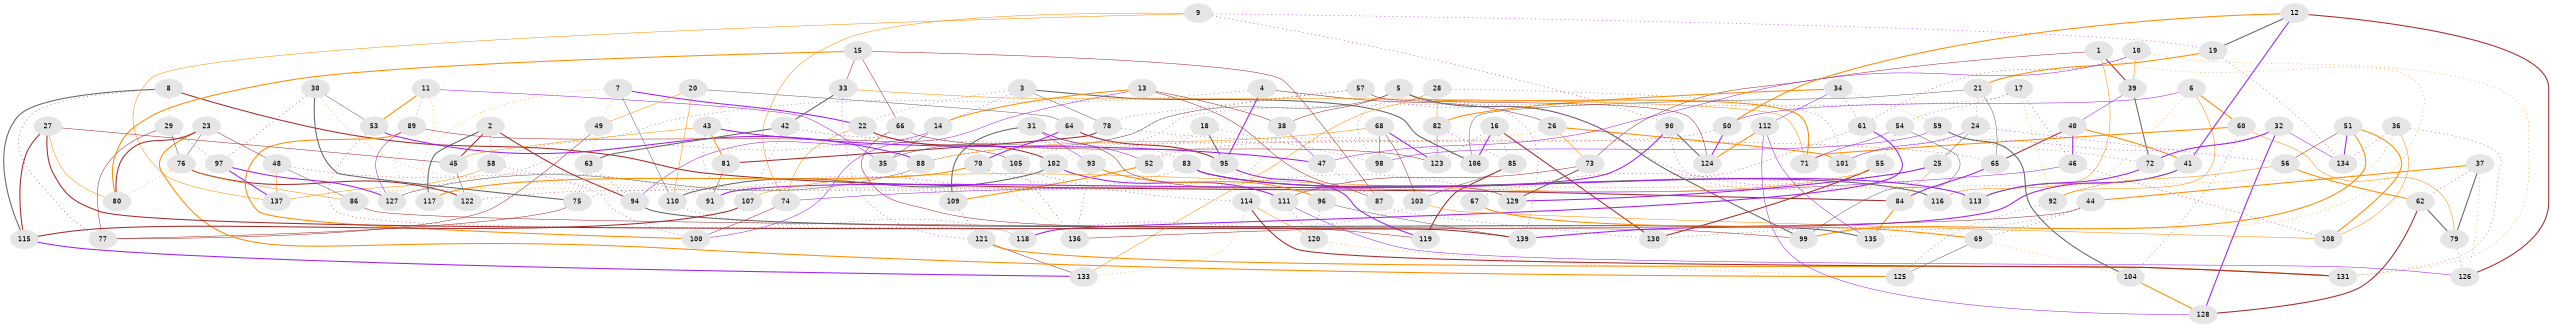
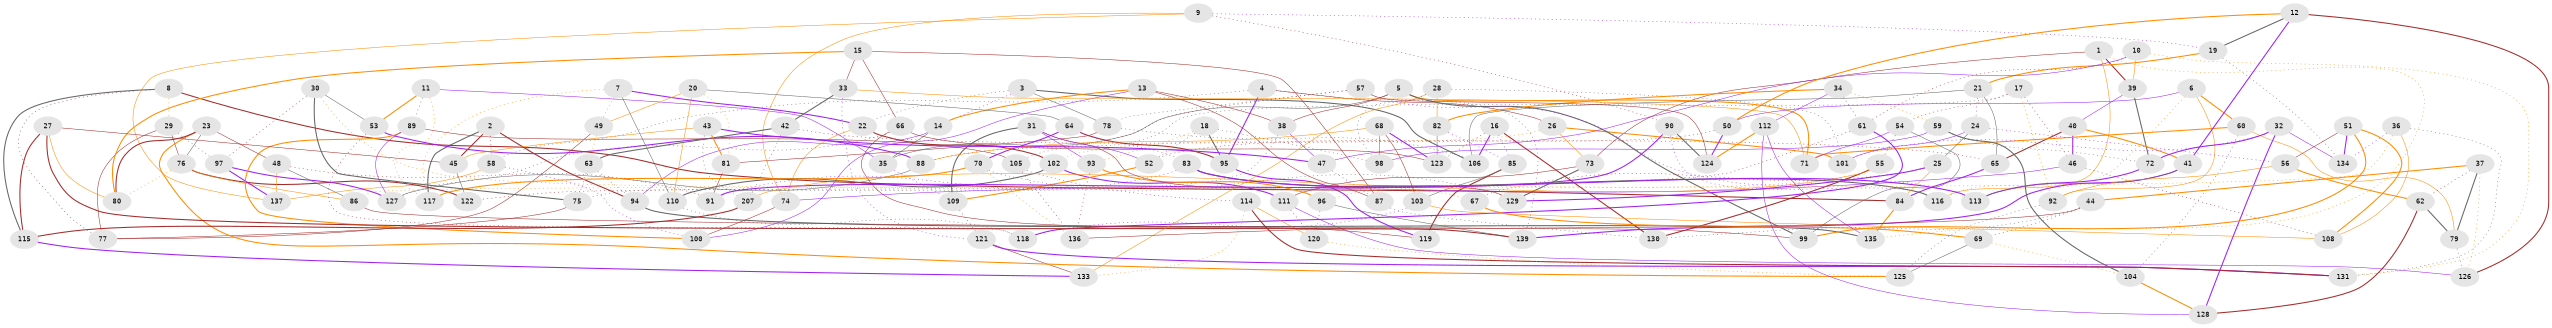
edge "78" -- "81": style bold -> solid
node "107": label "107" -> "207"
edge "121" -- "131": color darkorange -> purple
